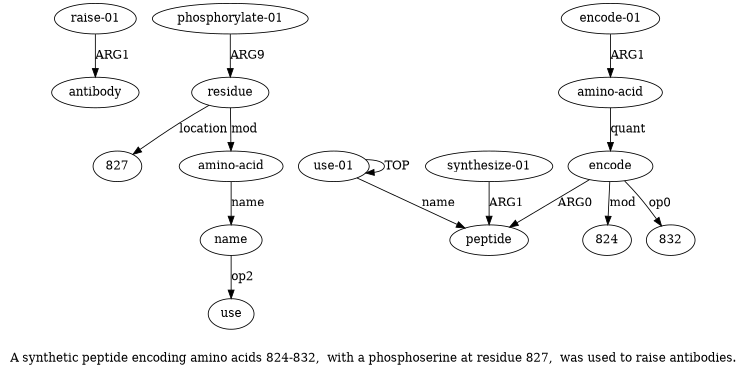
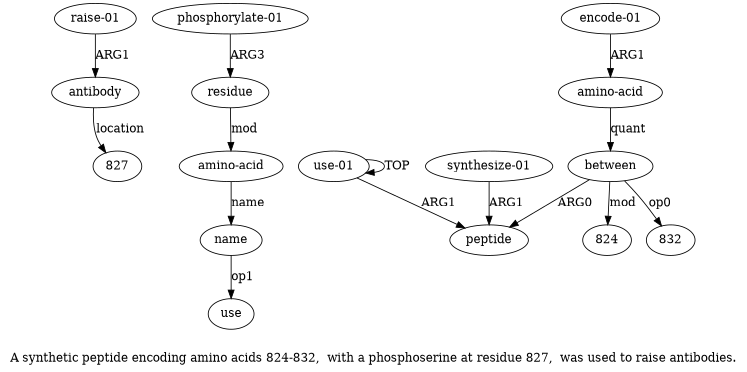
edge "phosphorylate-01" -> "residue": label "ARG9" -> "ARG3"
edge "residue" -> "827": now "antibody" -> "827"
node "encode": label "encode" -> "between"
edge "use-01" -> "peptide": label "name" -> "ARG1"
edge "name" -> "use": label "op2" -> "op1"
